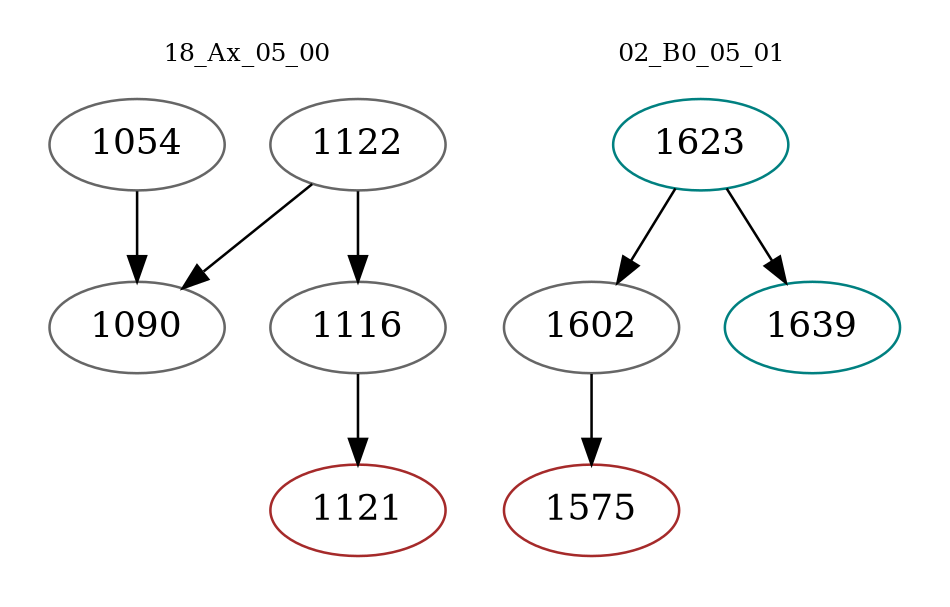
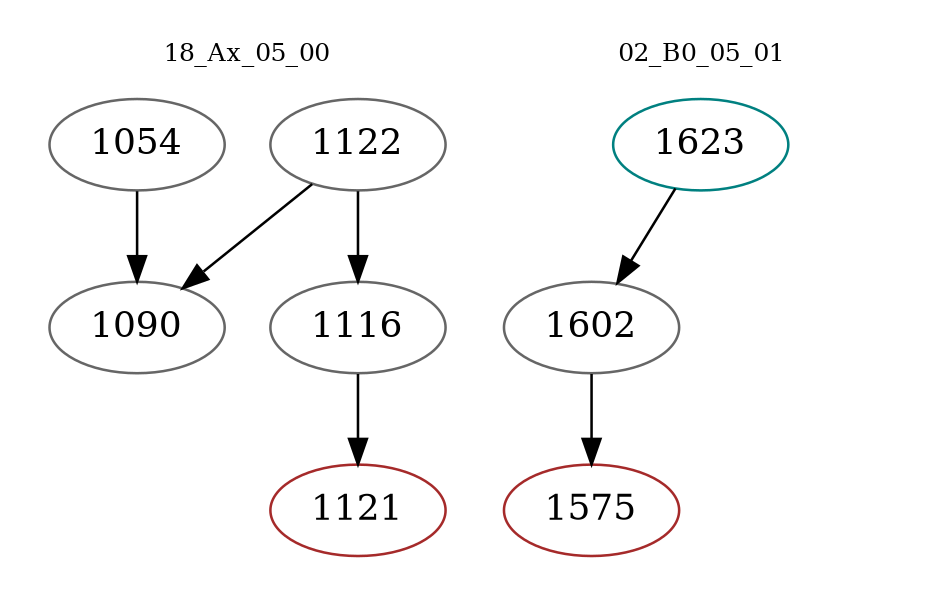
node "1639": removed
